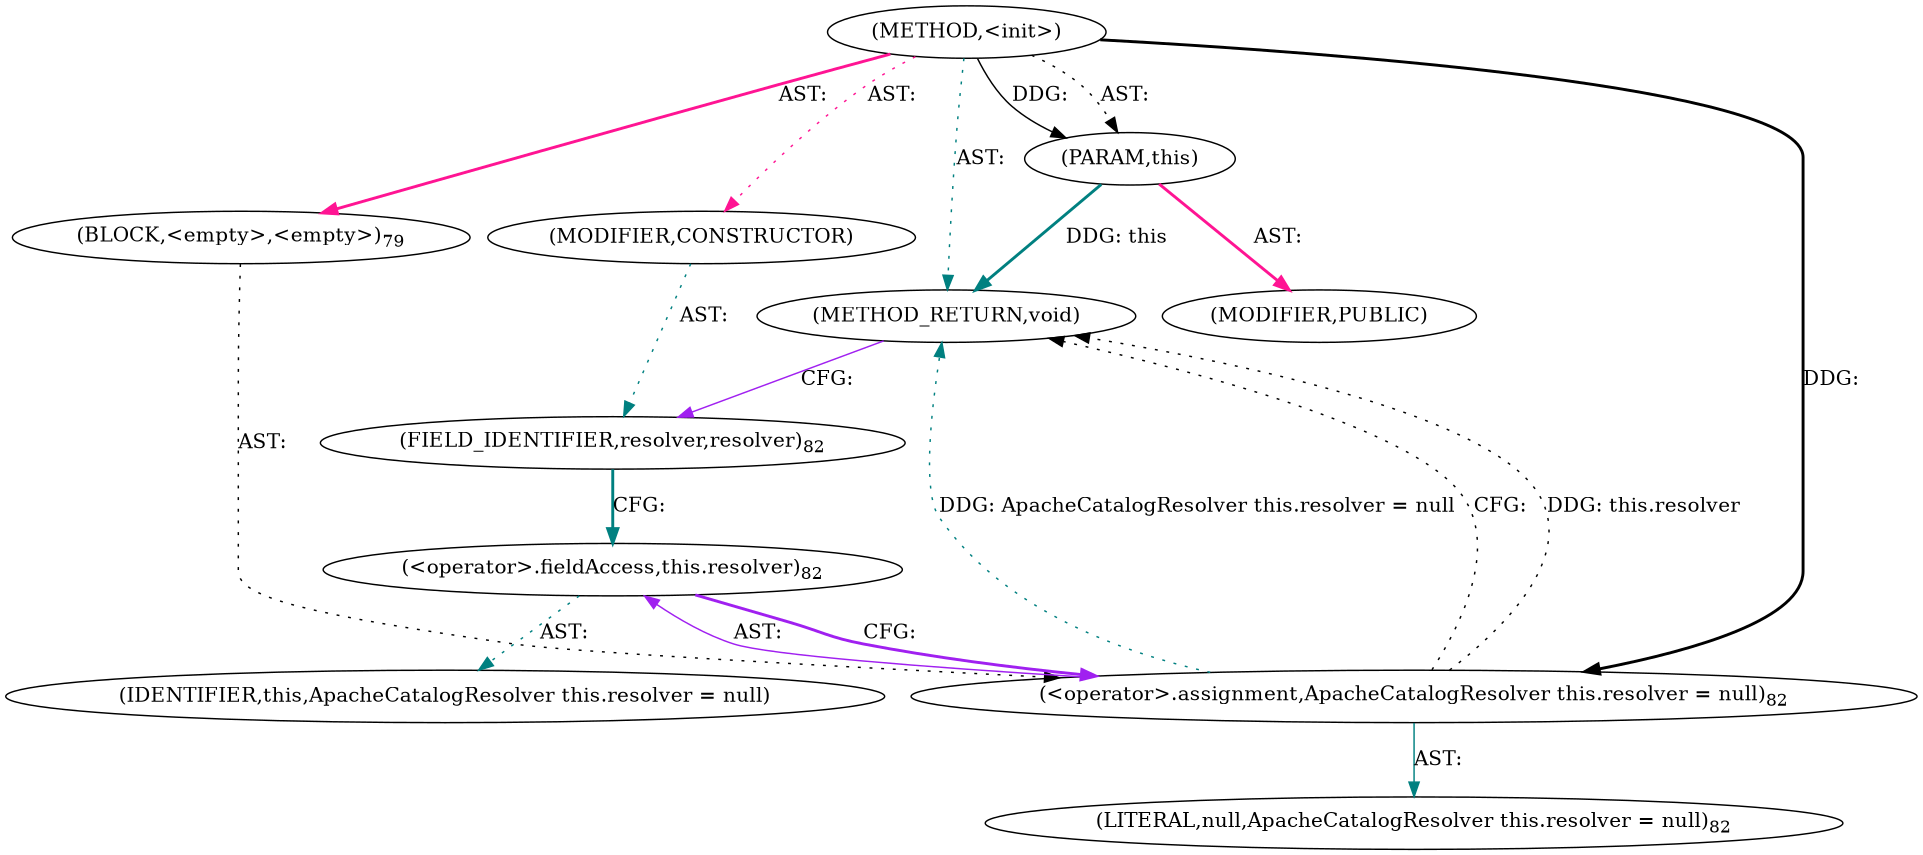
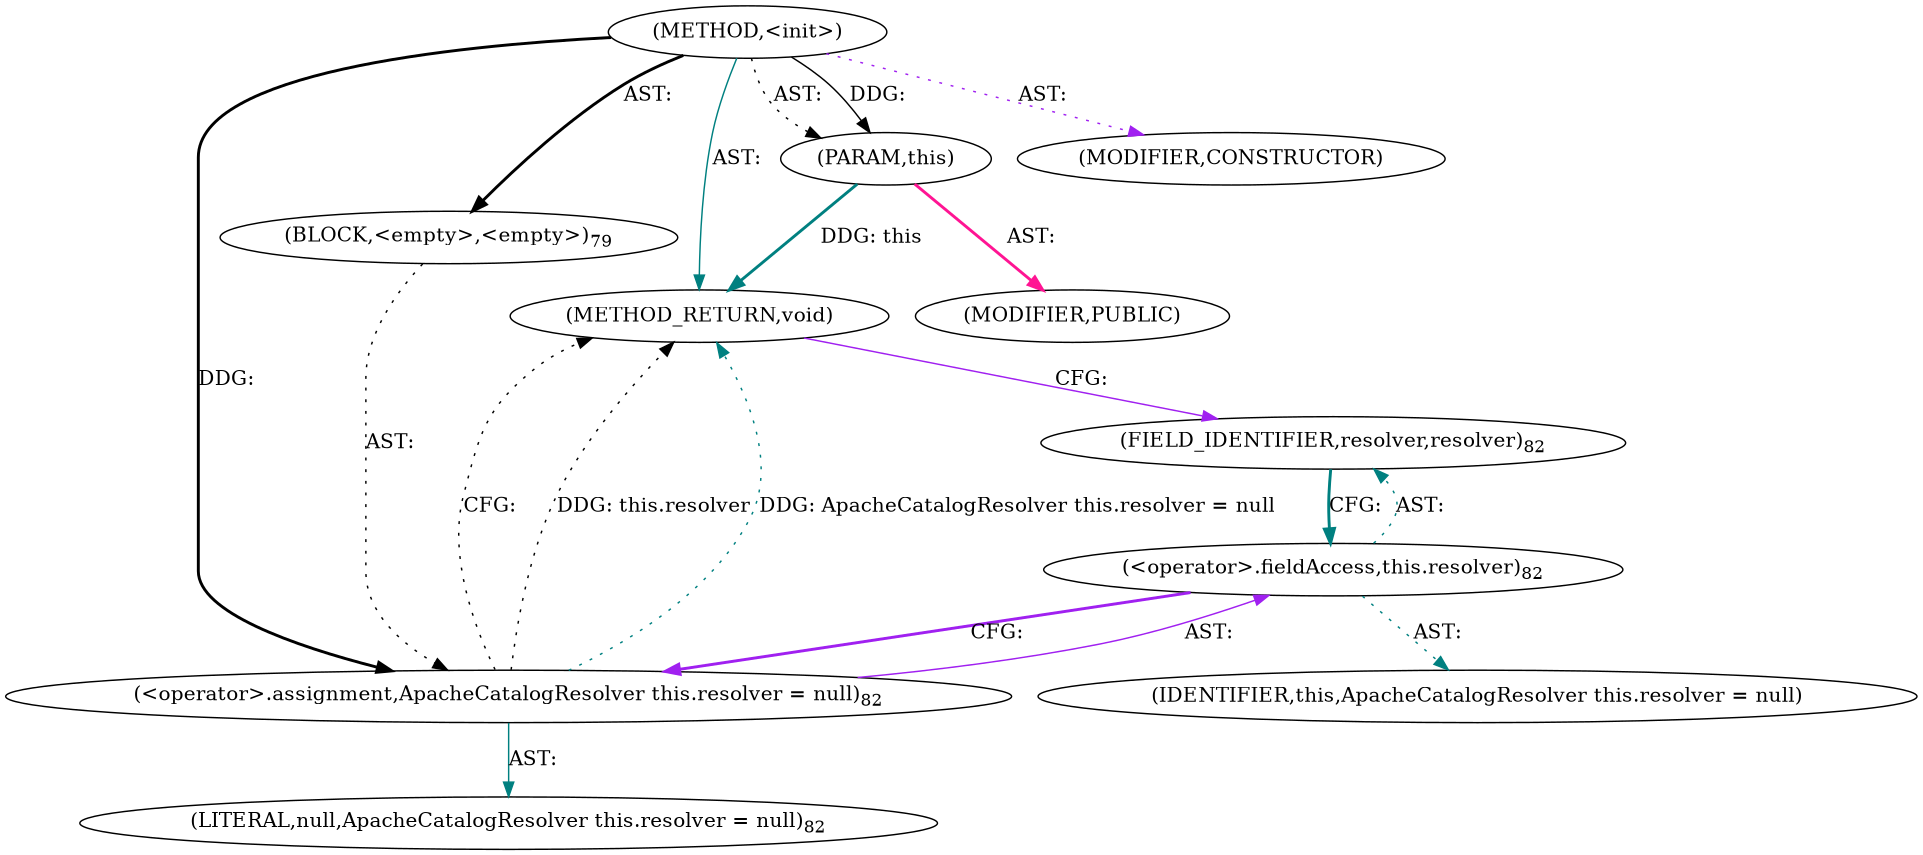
edge "(METHOD,<init>)" -> "(MODIFIER,CONSTRUCTOR)": color deeppink -> purple
edge "(METHOD,<init>)" -> "(BLOCK,<empty>,<empty>)": color deeppink -> black
edge "(METHOD,<init>)" -> "(METHOD_RETURN,void)": style dotted -> solid
edge "(MODIFIER,CONSTRUCTOR)" -> "(FIELD_IDENTIFIER,resolver,resolver)": now "(<operator>.fieldAccess,this.resolver)" -> "(FIELD_IDENTIFIER,resolver,resolver)"
